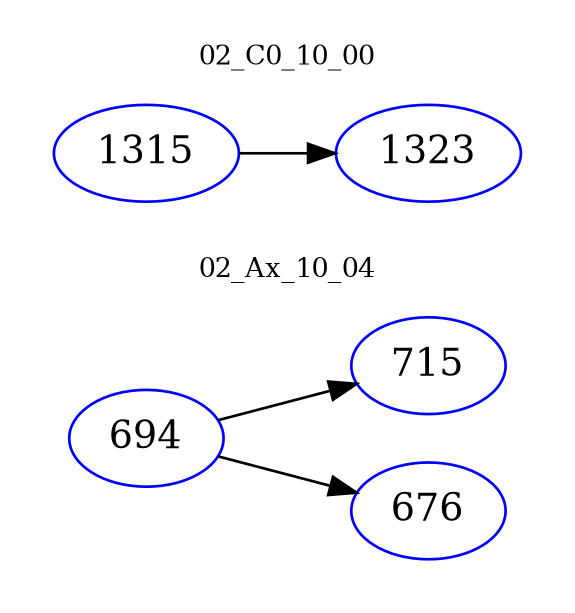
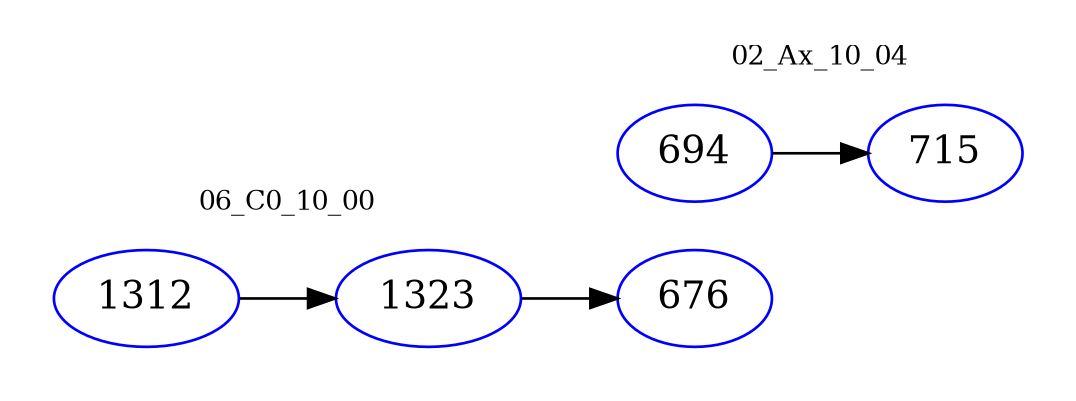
cluster "02_C0_10_00": label "02_C0_10_00" -> "06_C0_10_00"
node "1315": label "1315" -> "1312"
edge "694" -> "676": now "1323" -> "676"
